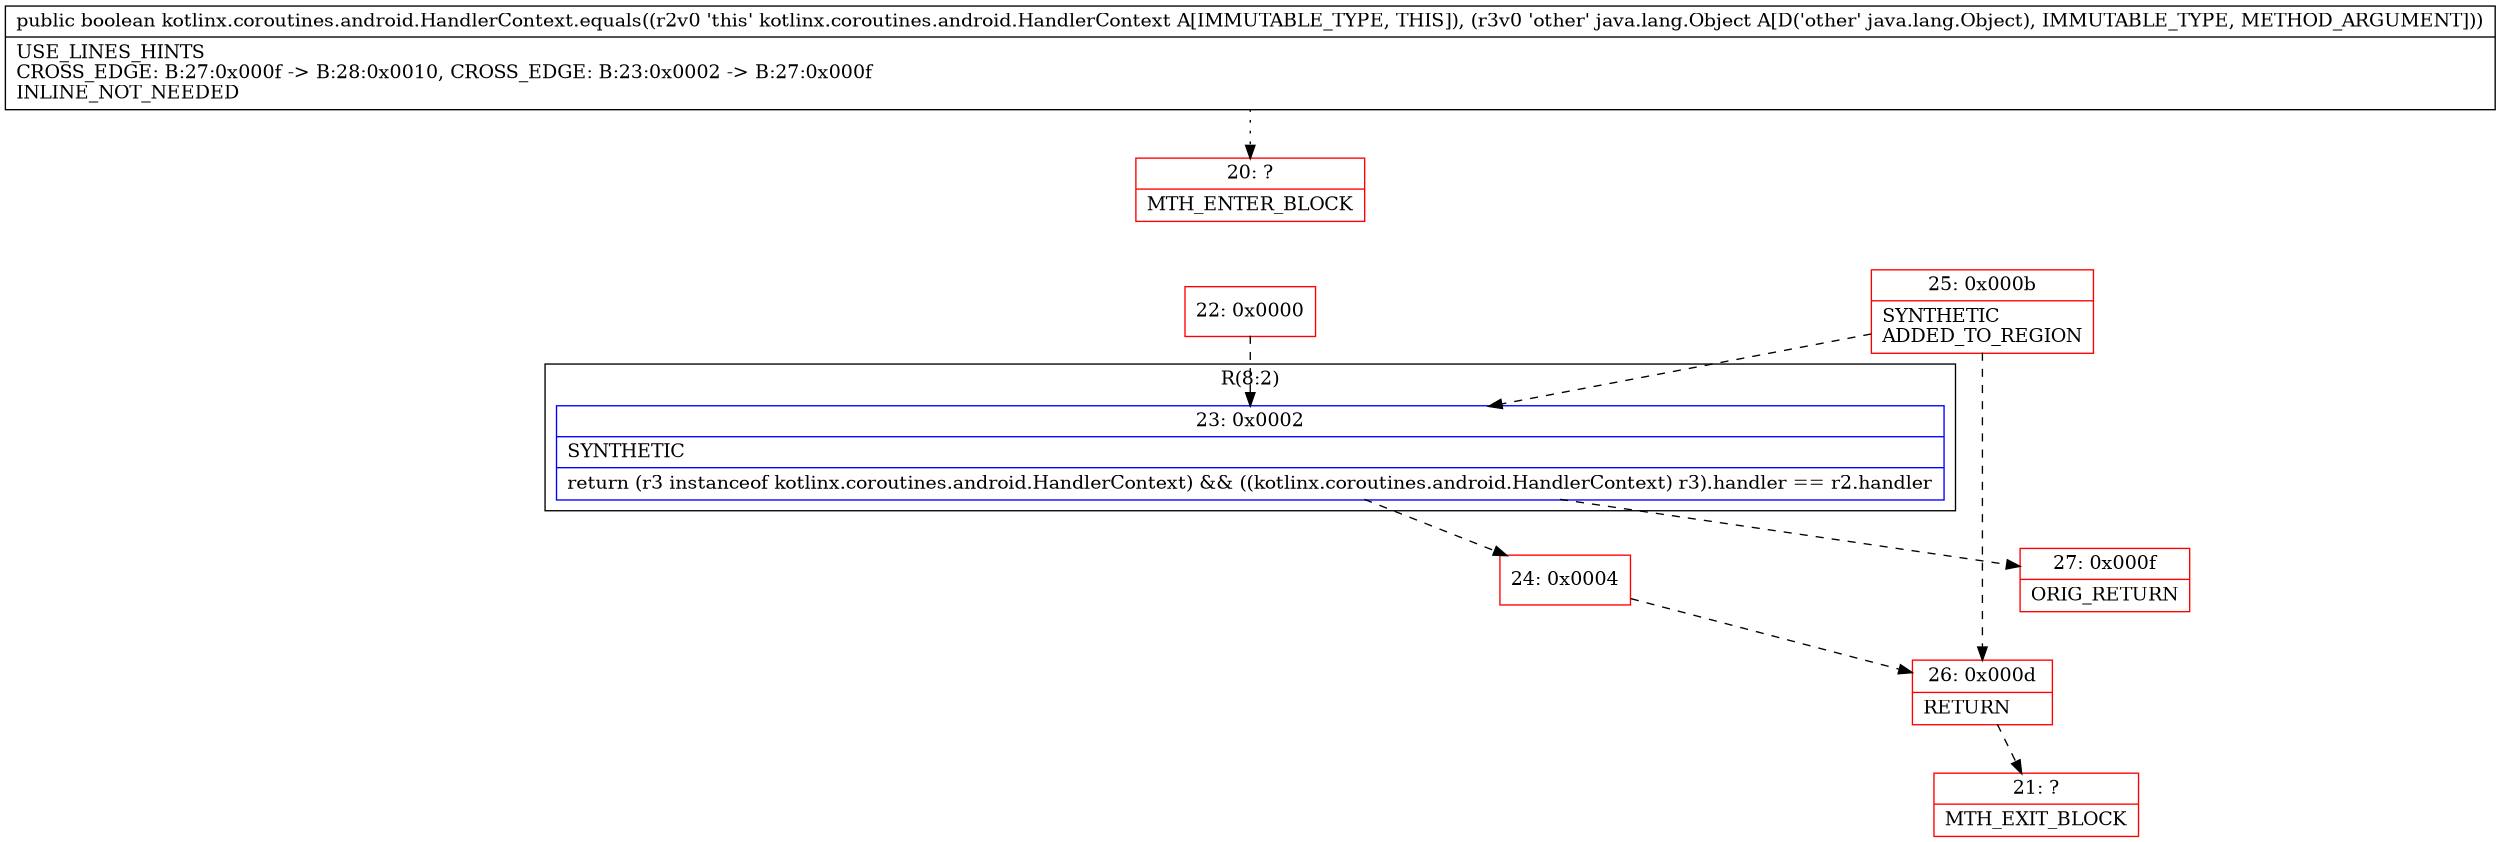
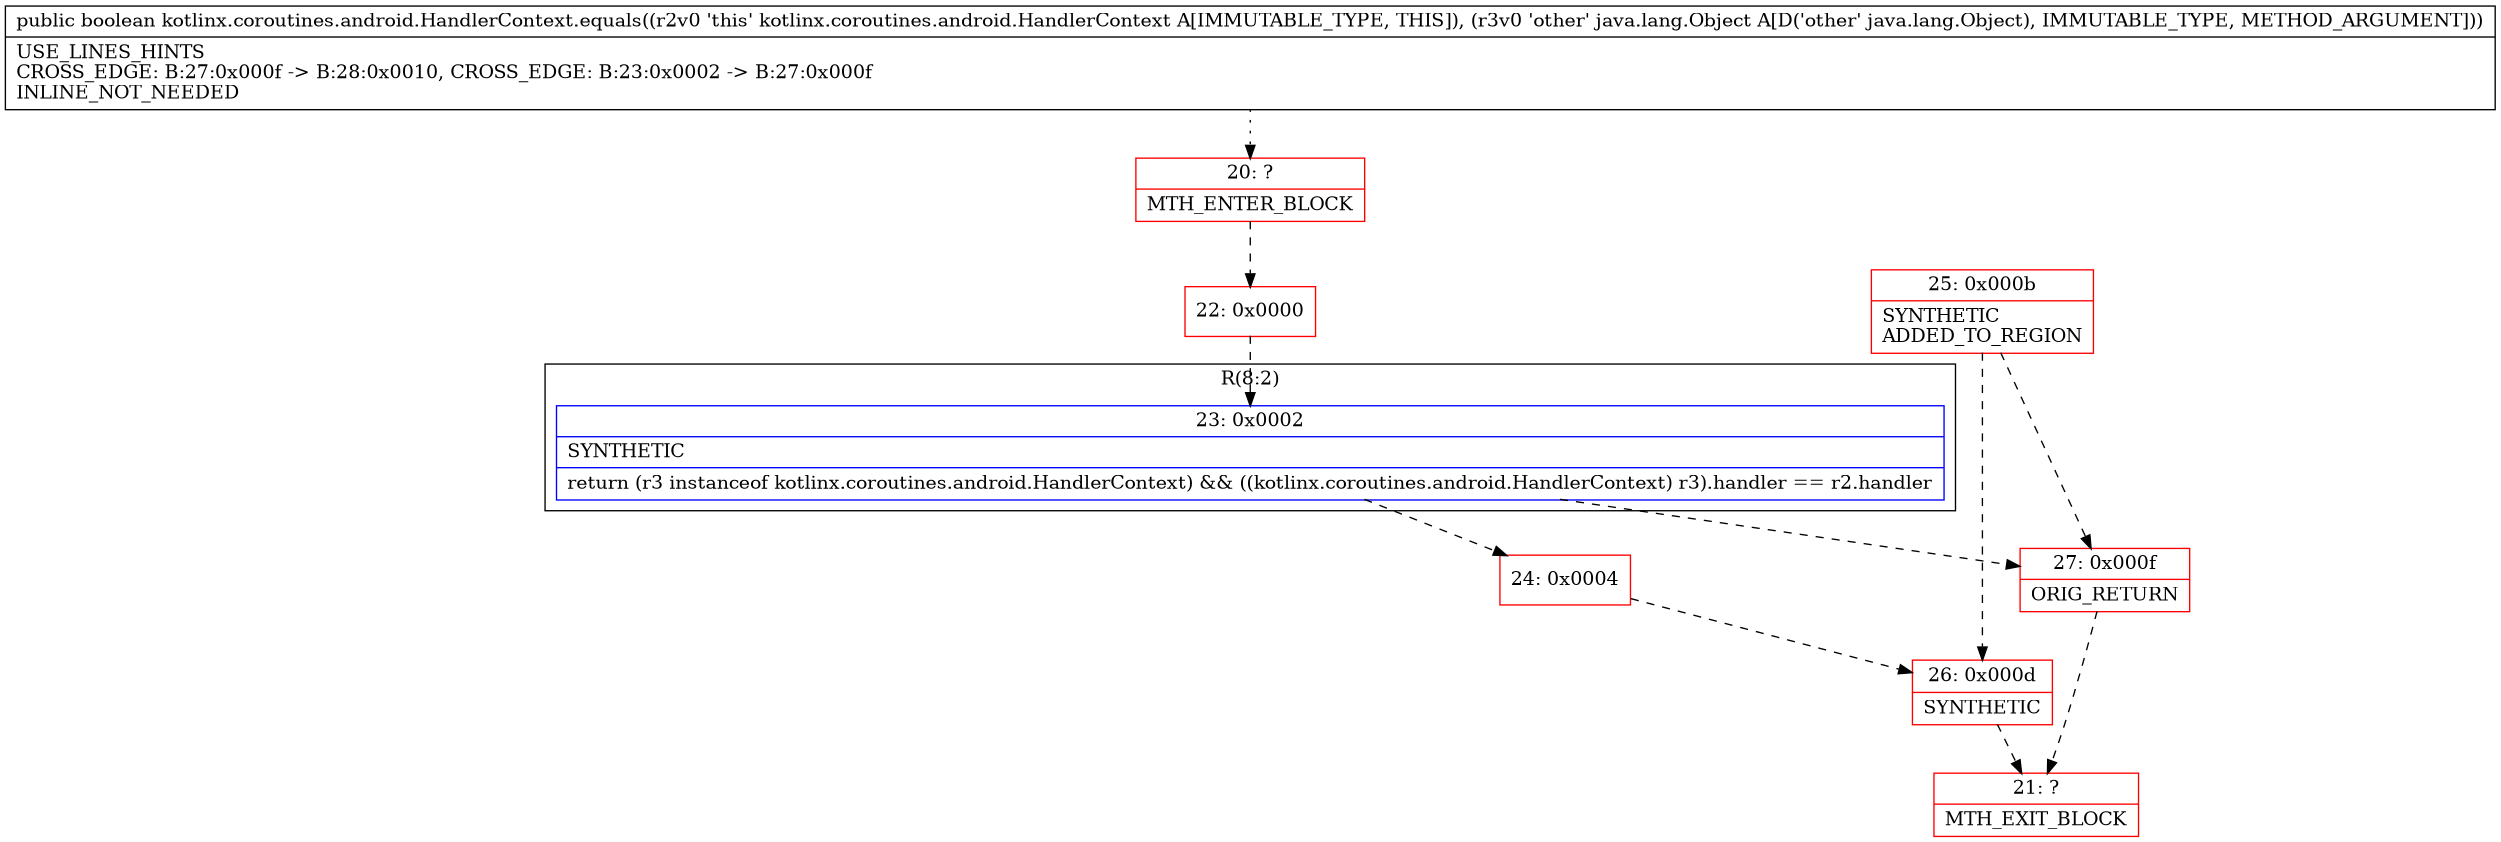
edge "20: ?" -> "22: 0x0000": added
edge "25: 0x000b" -> "23: 0x0002": now "25: 0x000b" -> "27: 0x000f"
edge "27: 0x000f" -> "21: ?": added
node "26: 0x000d": text "RETURN" -> "SYNTHETIC"
